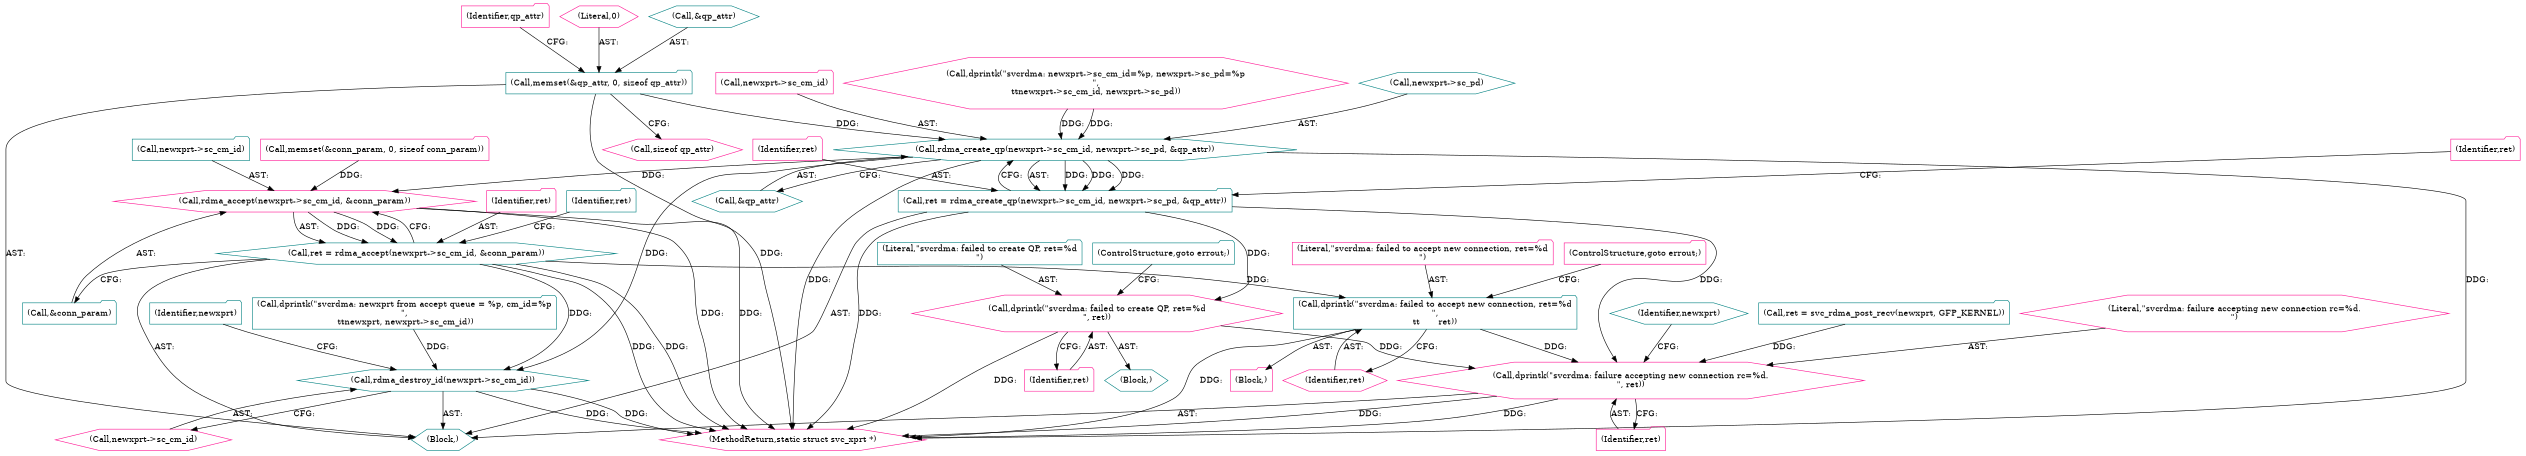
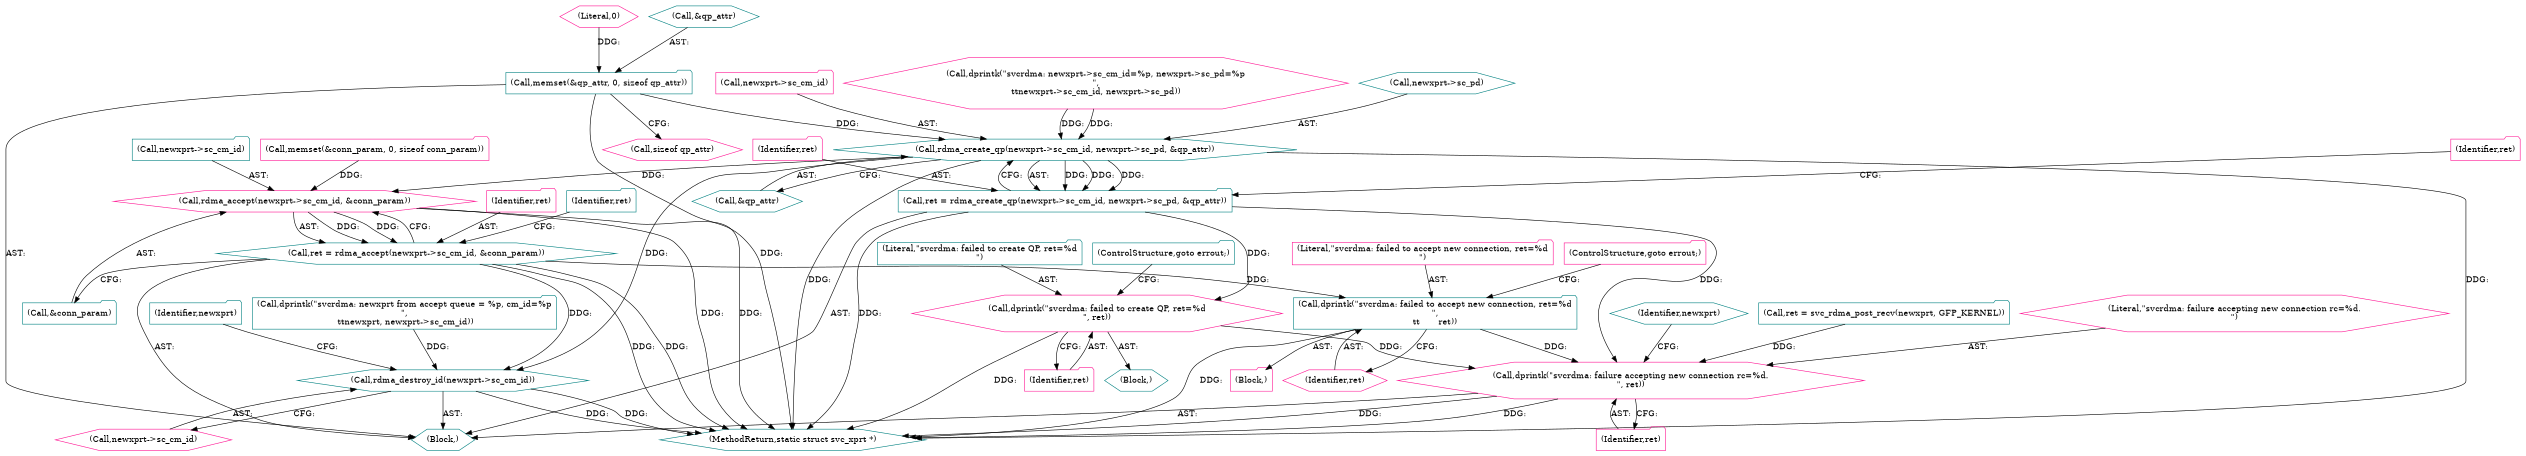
node "(Identifier,qp_attr)": removed
edge "(Literal,0)" -> "(Call,memset(&qp_attr, 0, sizeof qp_attr))": label "AST: " -> "DDG: "
node "(MethodReturn,static struct svc_xprt *)": color deeppink -> teal
